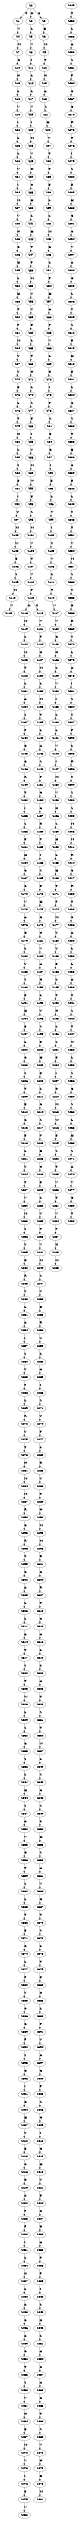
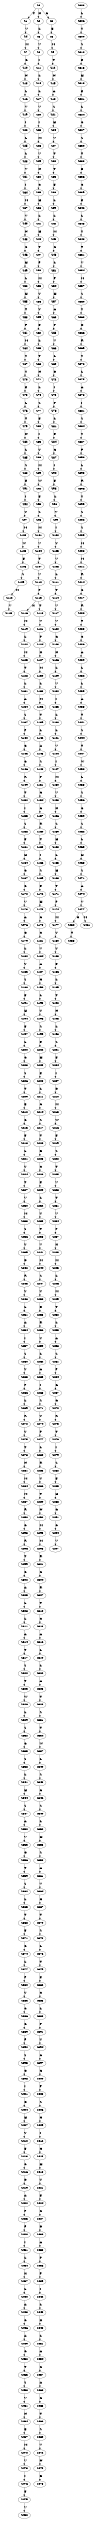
node "S300": removed
node "S246": added
edge "S478" -> "S481": now "S477" -> "S481"
